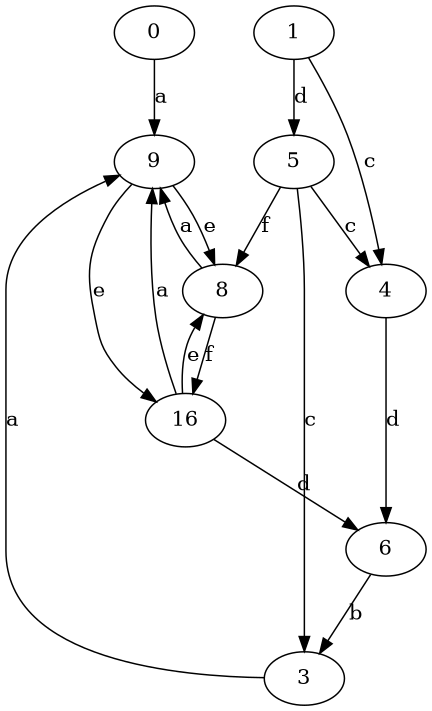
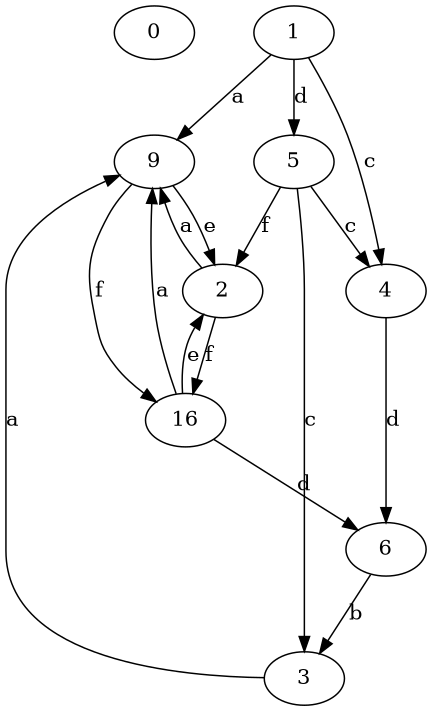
edge "0" -> "9": now "1" -> "9"
edge "9" -> "16": label "e" -> "f"
node "8": label "8" -> "2"
